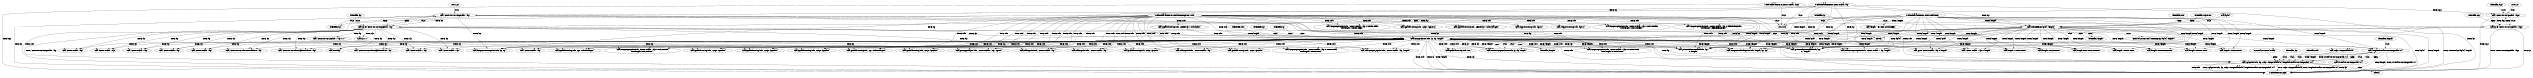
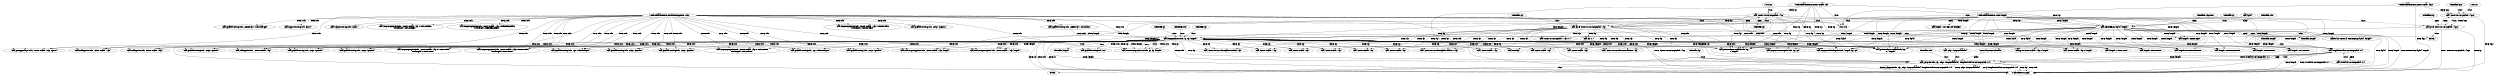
node "(MethodParameterIn,u_int netdissect)": label "(MethodParameterIn,u_int netdissect)" -> "(MethodParameterIn,u_int length)"
edge "(Call,icmp6_cksum(ndo, ip, dp, length))" -> "(Call,length - RTADVLEN)": removed, label "DDG: length"
edge "(Call,(const struct icmp6_hdr *)bp)" -> "(MethodReturn,RET)": label "DDG: bp" -> "DDG: ndo"
